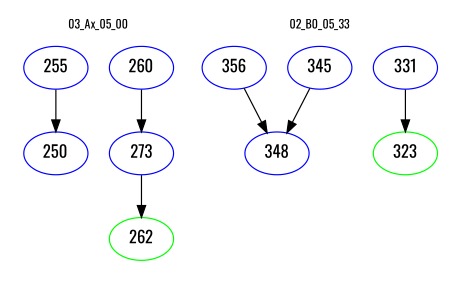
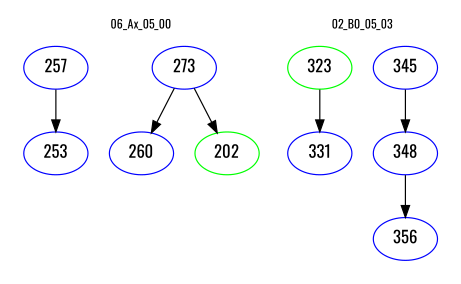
cluster "03_Ax_05_00": label "03_Ax_05_00" -> "06_Ax_05_00"
cluster "02_B0_05_33": label "02_B0_05_33" -> "02_B0_05_03"
node "255": label "255" -> "257"
edge "260" -> "273": reversed
edge "356" -> "348": reversed
edge "331" -> "323": reversed
node "250": label "250" -> "253"
node "262": label "262" -> "202"
